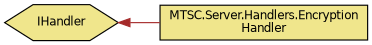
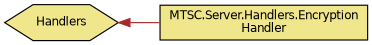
node "IHandler": label "IHandler" -> "Handlers"
